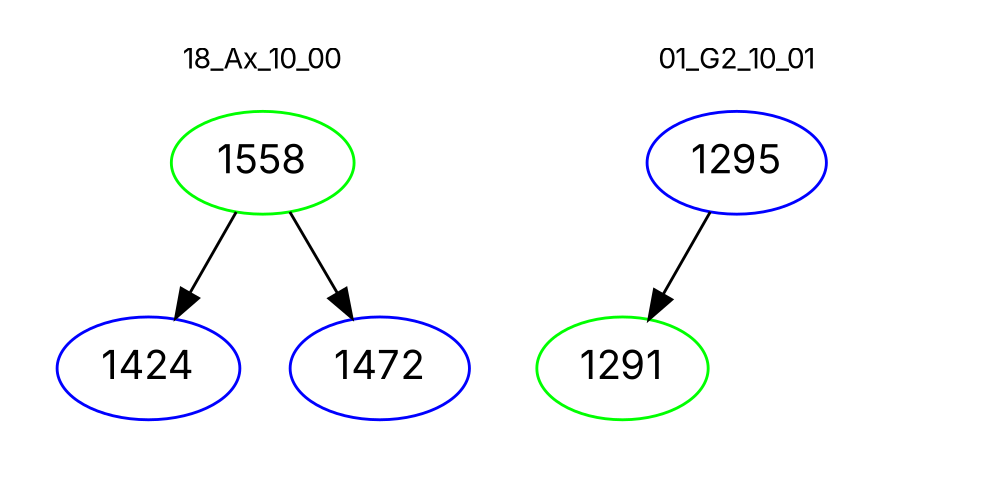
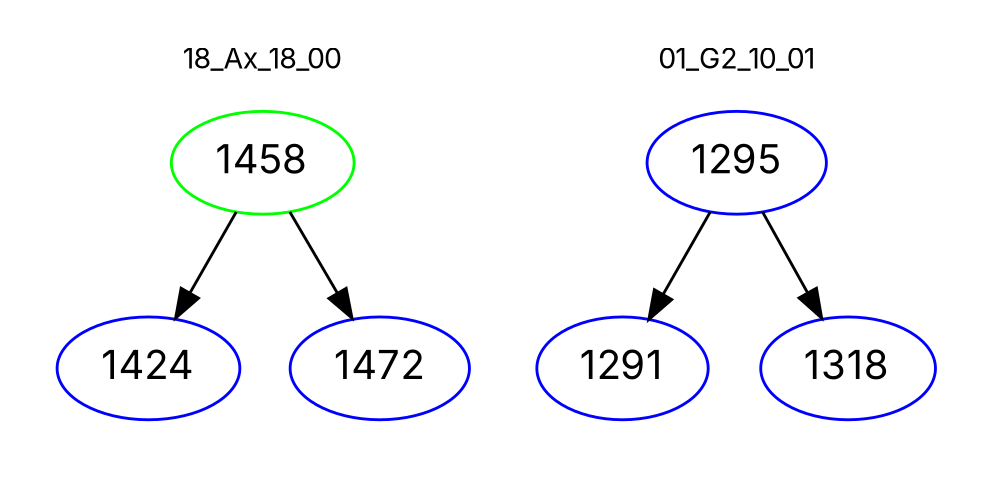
cluster "18_Ax_10_00": label "18_Ax_10_00" -> "18_Ax_18_00"
node "1558": label "1558" -> "1458"
node "1291": color green -> blue
node "1318": added
